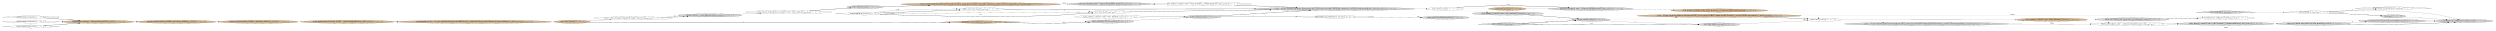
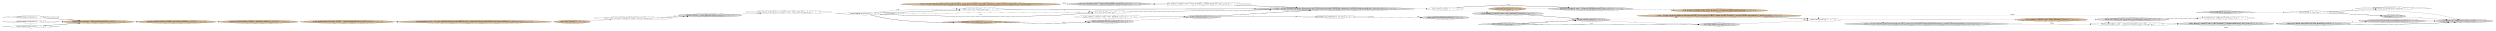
node "client.close()@@@13@@@['1', '1', '1']": removed
edge "client.start()@@@8@@@['1', '1', '1']" -> "KeeperException.NoAuthException e@@@19@@@['0', '0', '1']": now "ExecutionException e@@@20@@@['1', '1', '0']" -> "KeeperException.NoAuthException e@@@19@@@['0', '0', '1']"
